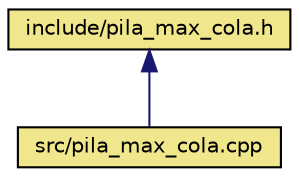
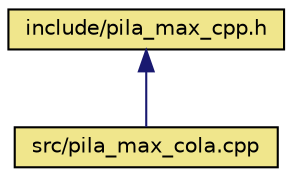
node "include/pila_max_cola.h": label "include/pila_max_cola.h" -> "include/pila_max_cpp.h"
